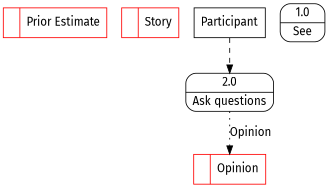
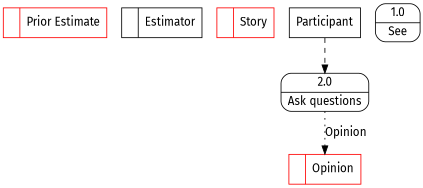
node "Estimator": added
